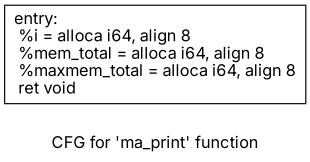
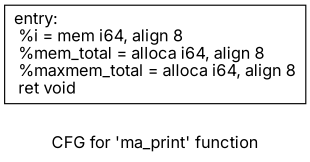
node "entry:": text "%i = alloca i64, align 8" -> "%i = mem i64, align 8"
